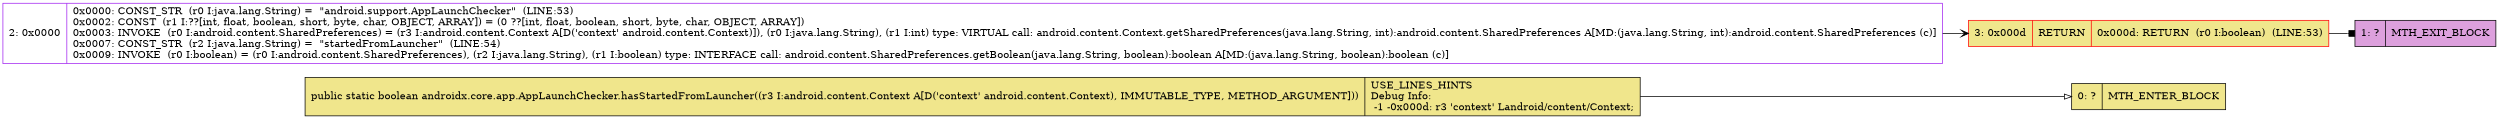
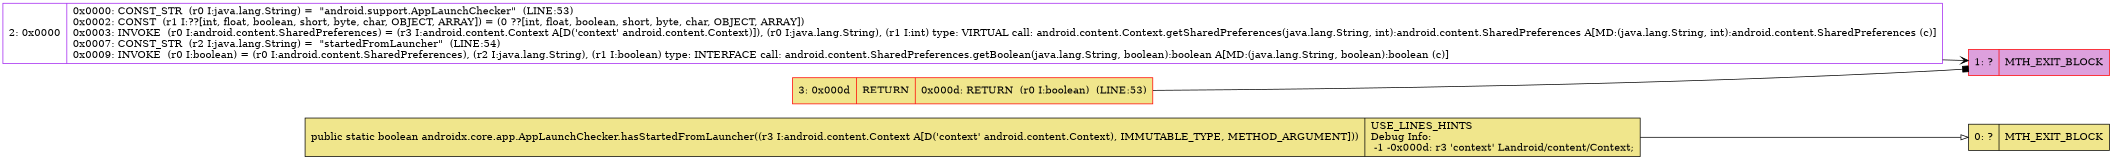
edge "2: 0x0000" -> "3: 0x000d": now "2: 0x0000" -> "1: ?"
node "1: ?": color black -> red
node "0: ?": text "MTH_ENTER_BLOCK" -> "MTH_EXIT_BLOCK"
